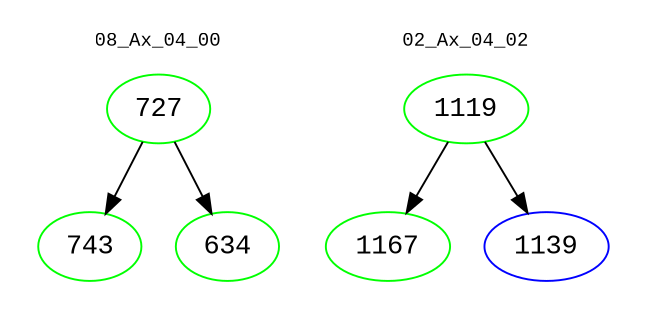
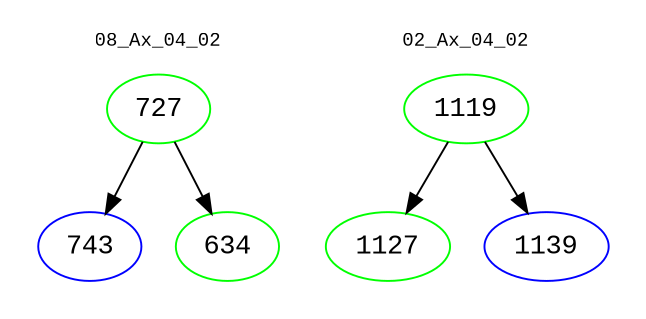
cluster "08_Ax_04_00": label "08_Ax_04_00" -> "08_Ax_04_02"
node "743": color green -> blue
node "1167": label "1167" -> "1127"
